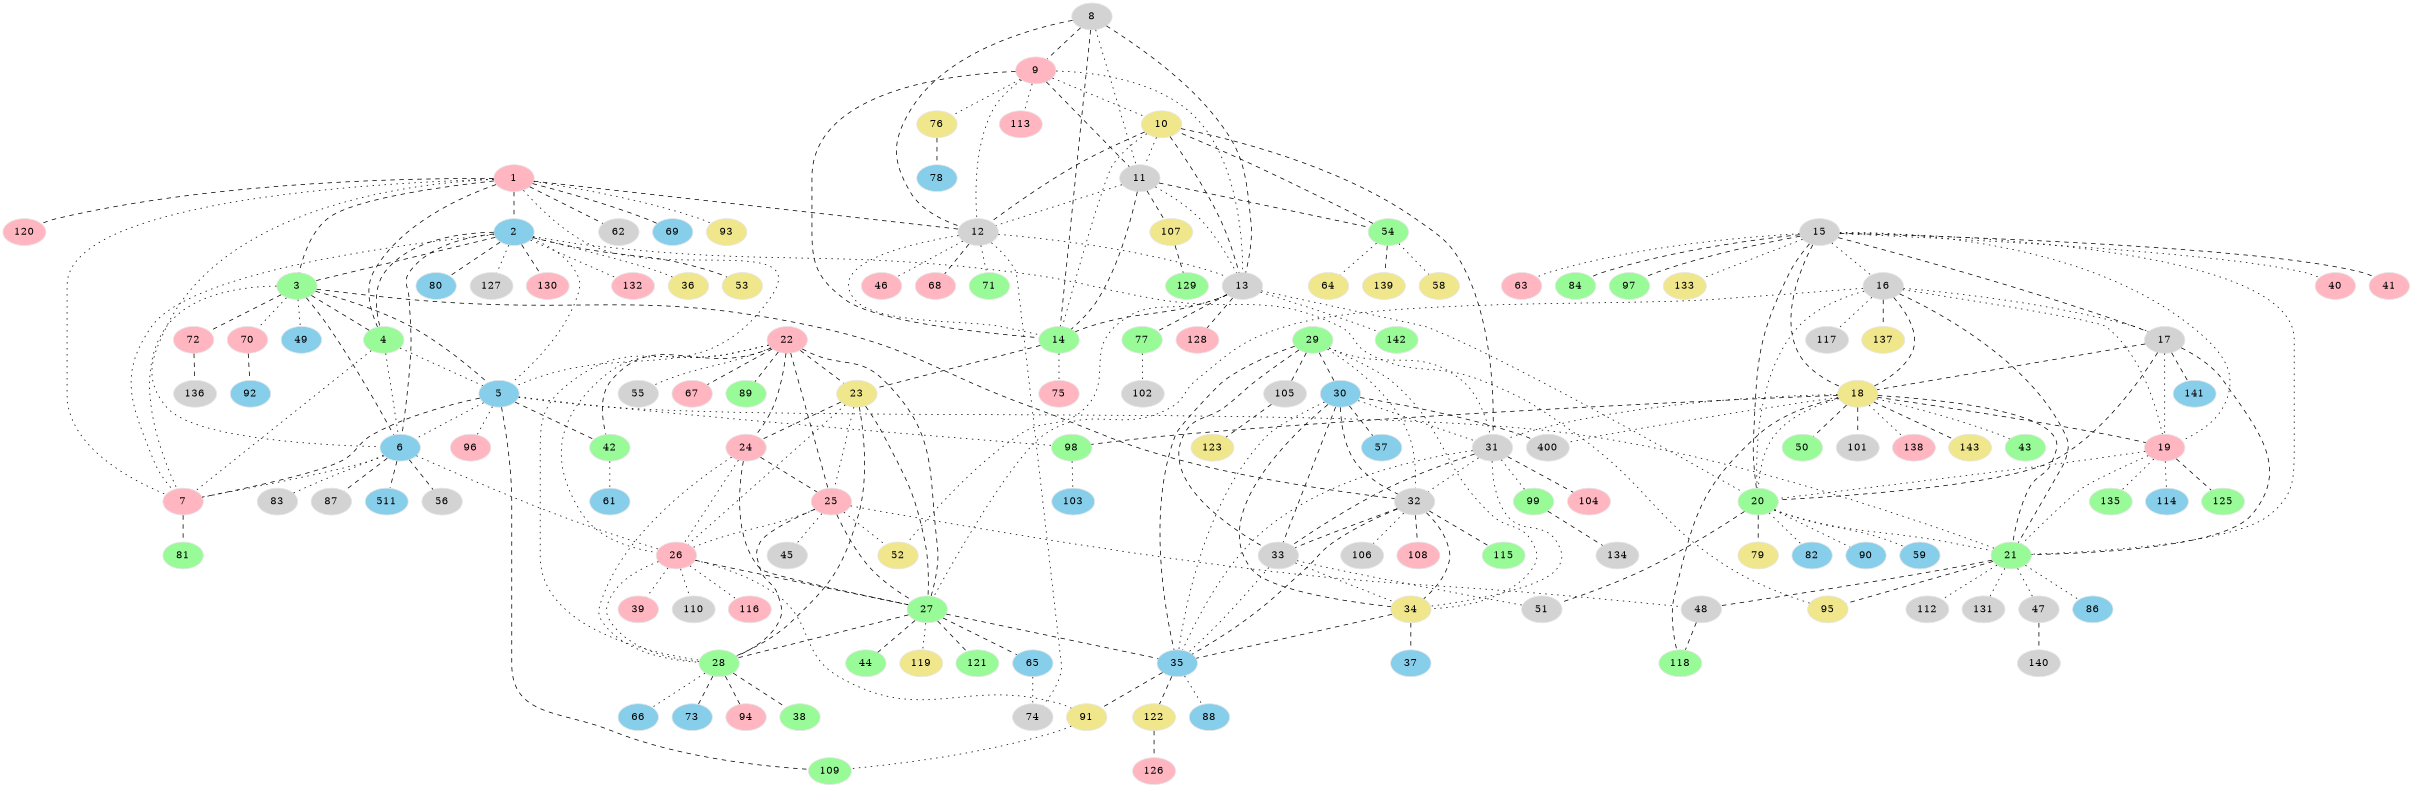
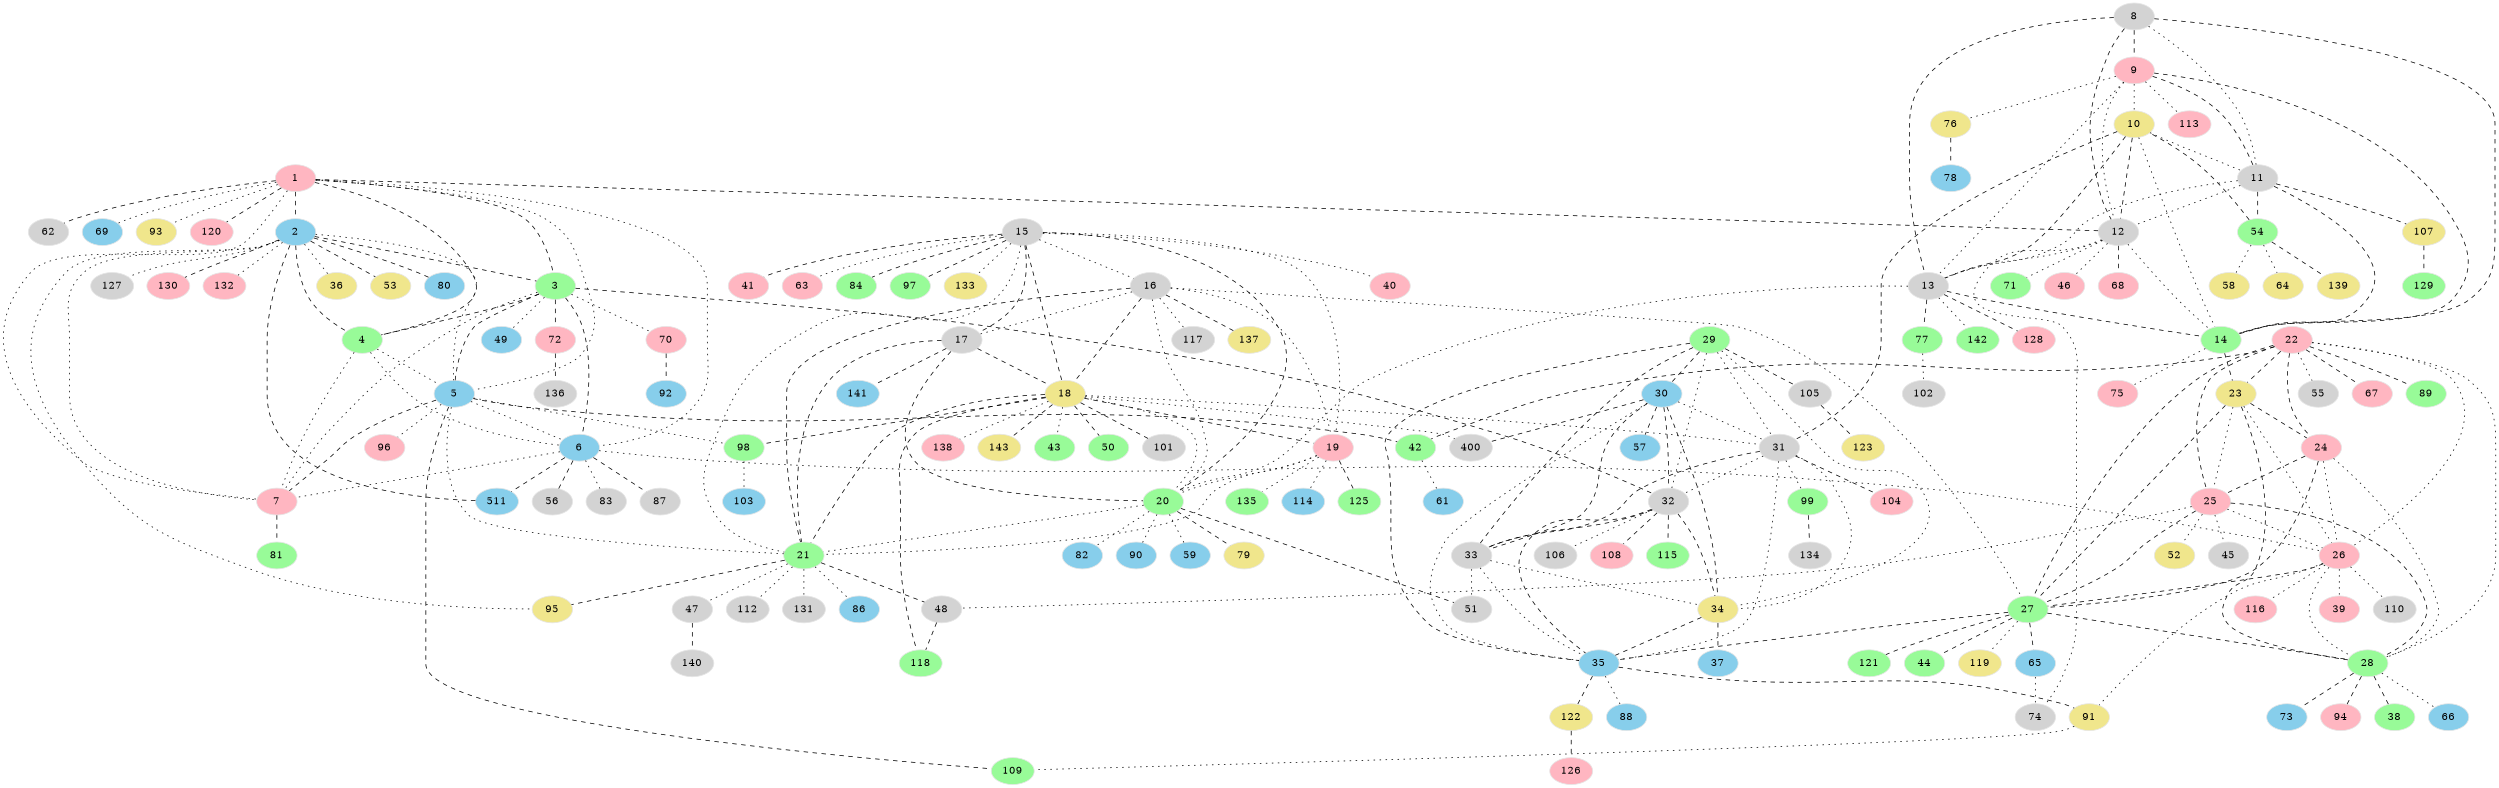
edge "1" -- "69": style dashed -> dotted
edge "2" -- "6": now "2" -- "511"
edge "17" -- "19": removed
edge "13" -- "52": removed
